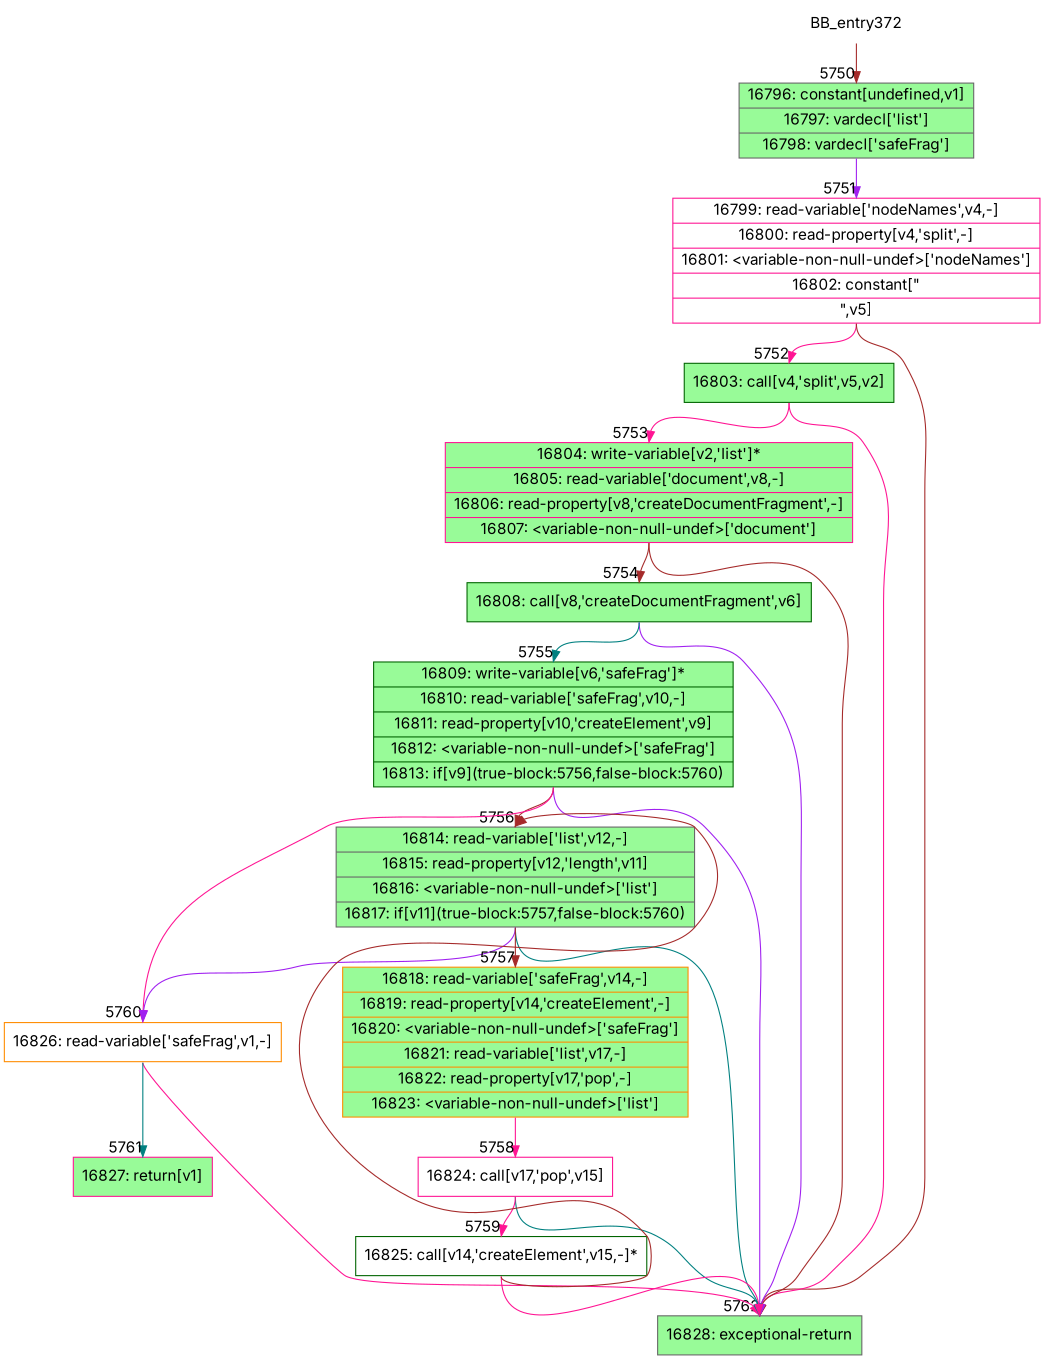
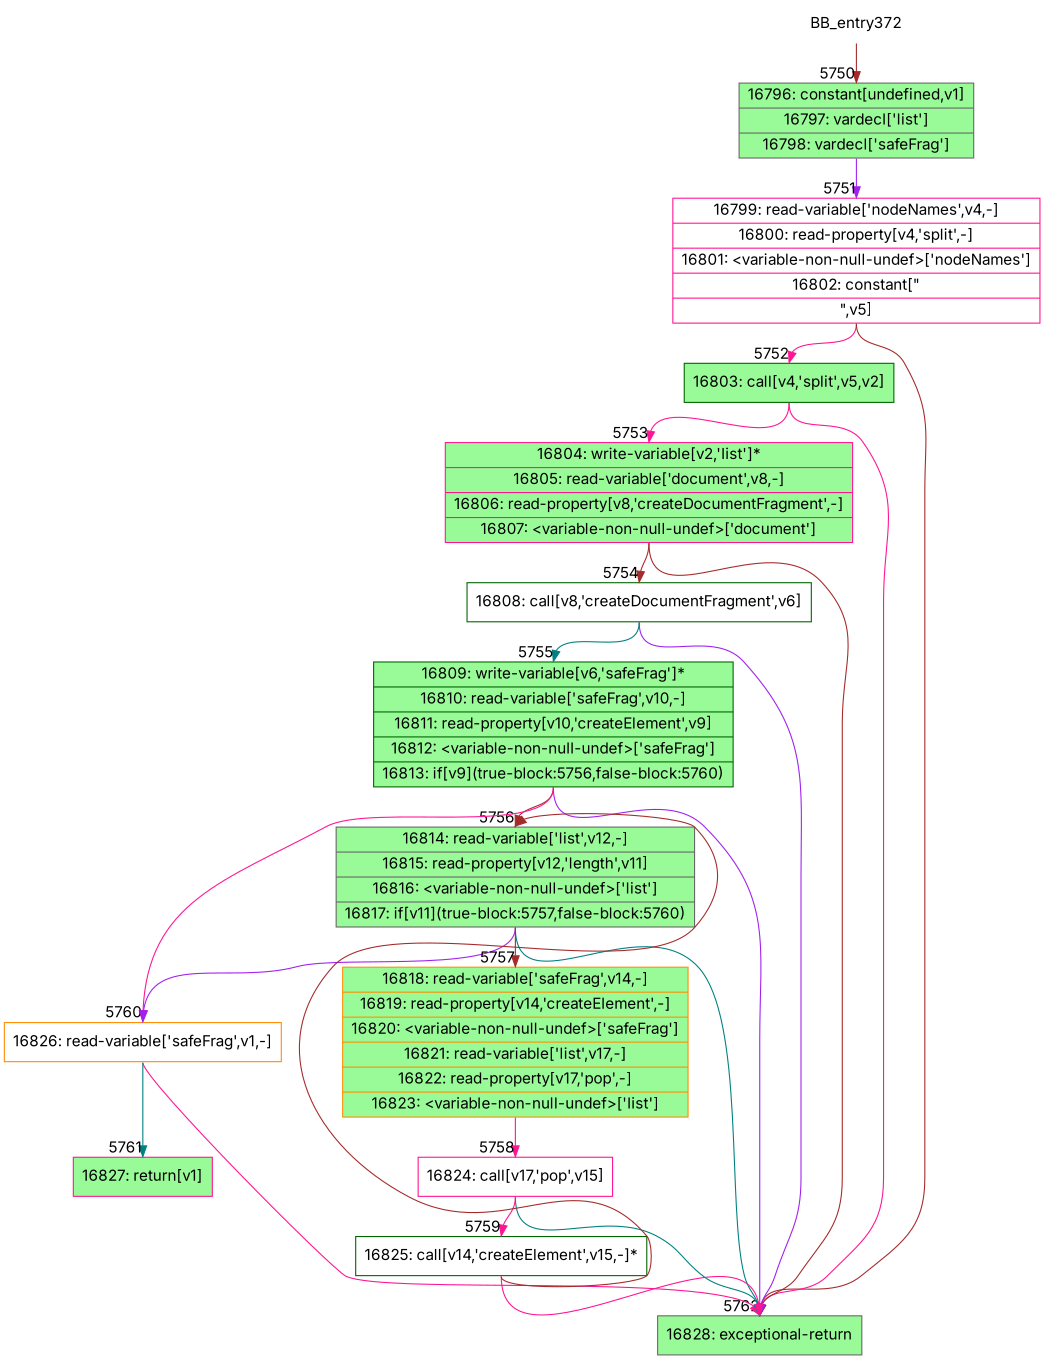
node "16808: call[v8,'createDocumentFragment',v6]": fillcolor palegreen -> white
